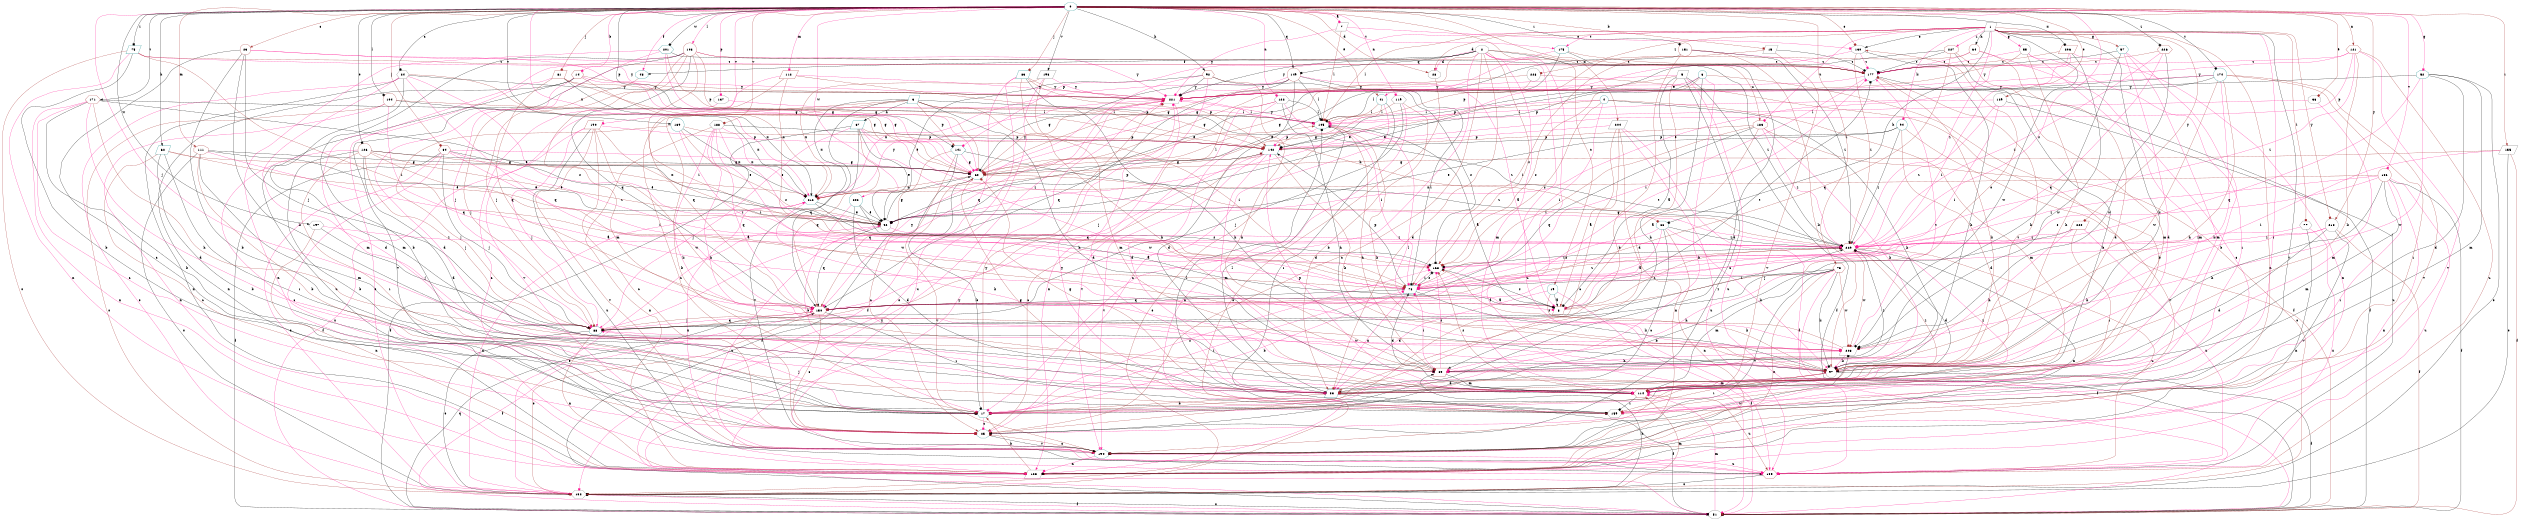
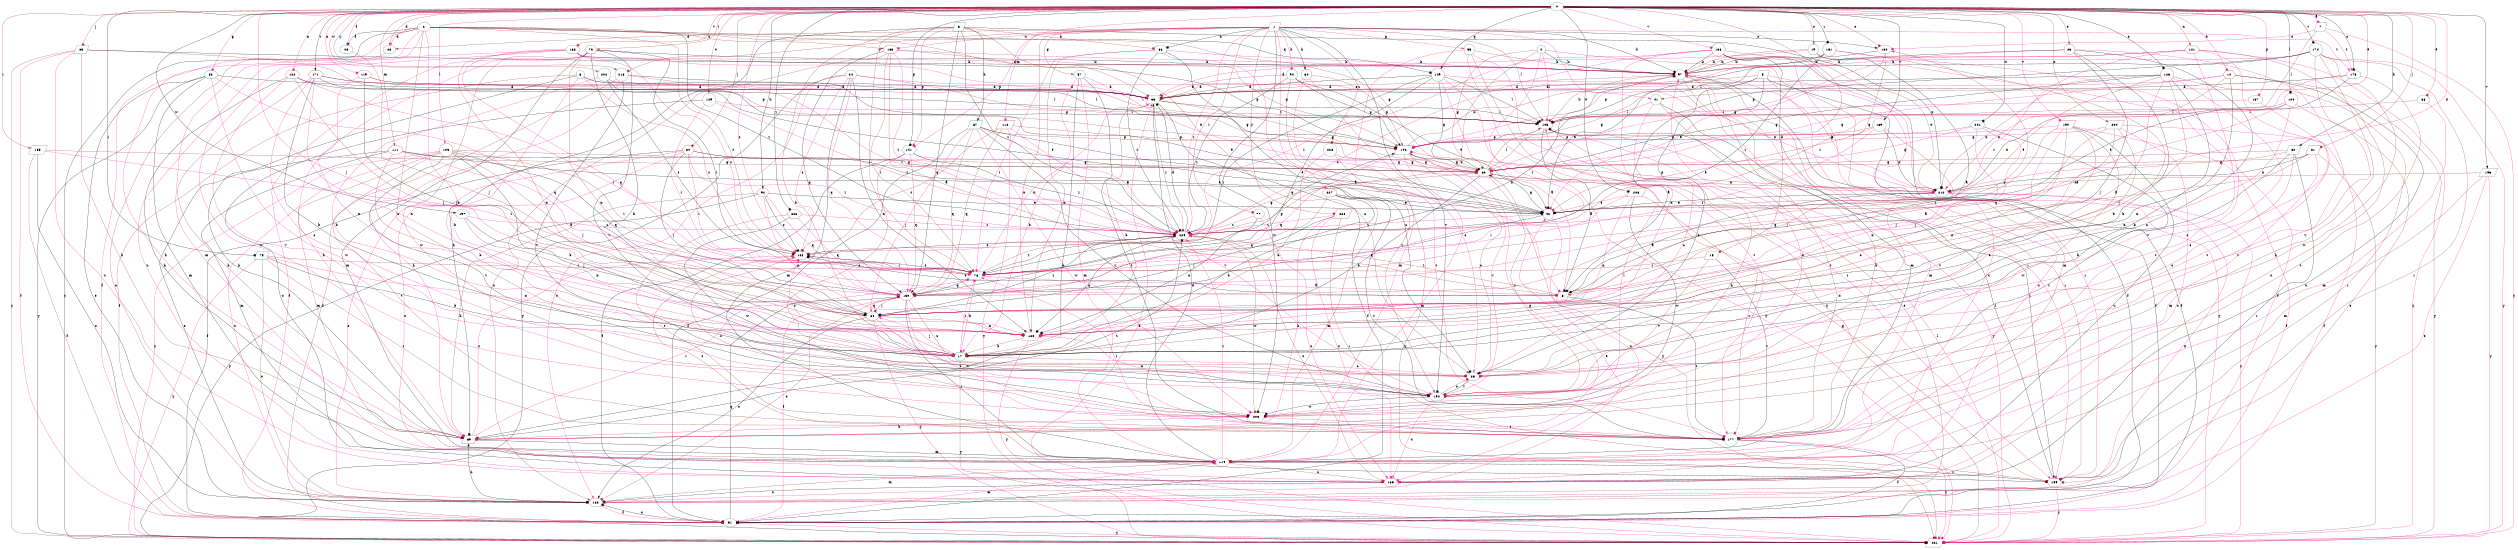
edge "0" -> "24": now "0" -> "175"
edge "130" -> "177": removed, label "t"
edge "114" -> "78": now "114" -> "33"
